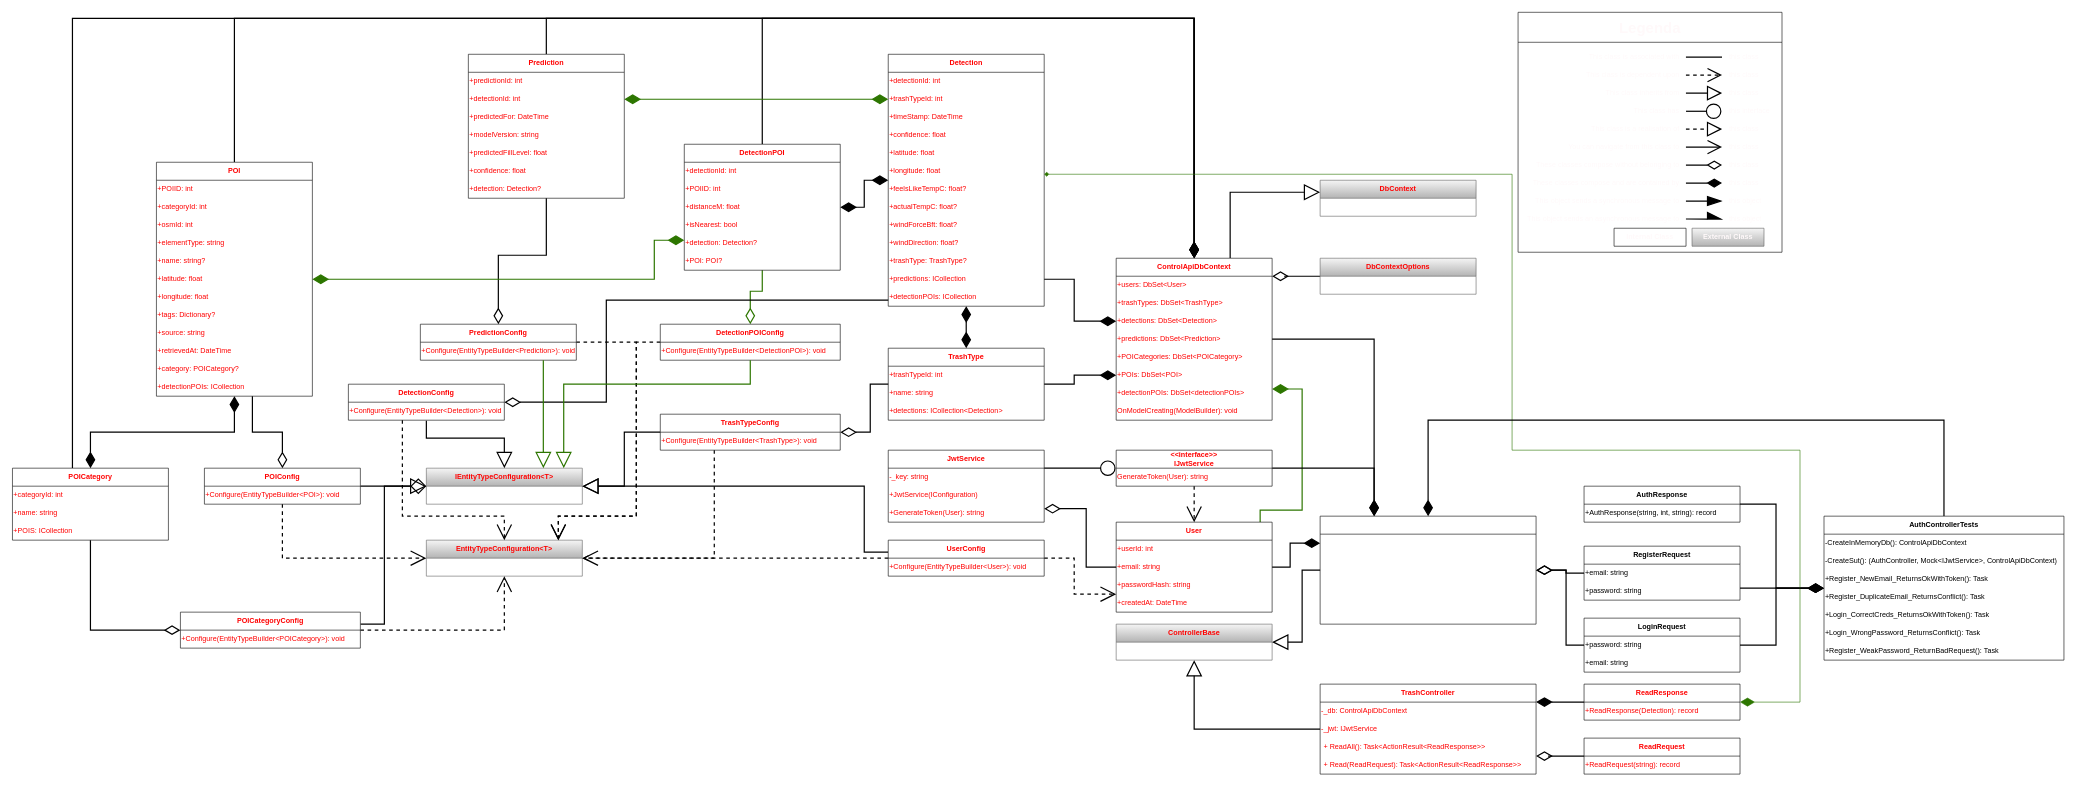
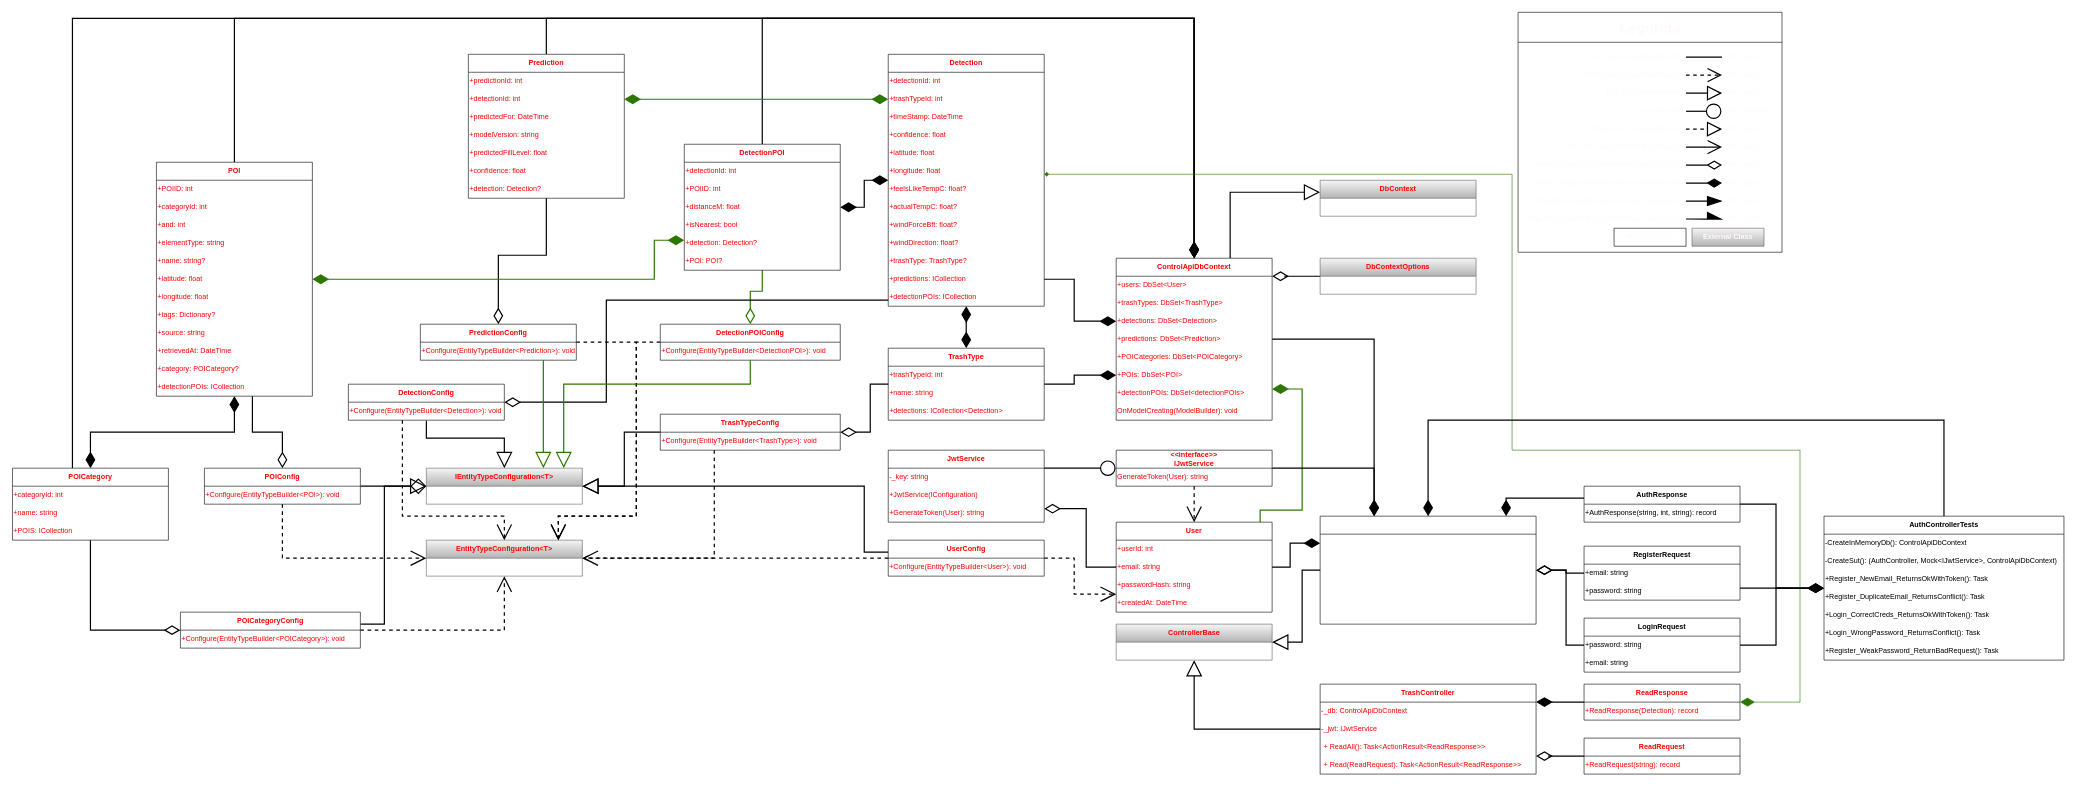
node "+osmId: int": label "+osmId: int" -> "+and: int"
edge "AuthResponse" -> "AuthController": added
